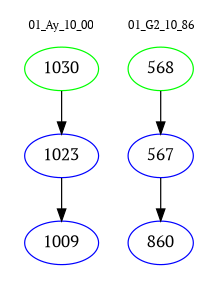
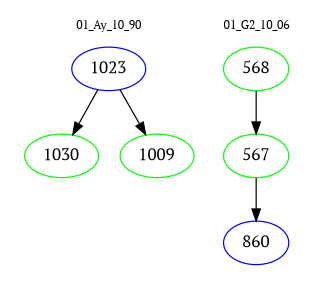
cluster "01_Ay_10_00": label "01_Ay_10_00" -> "01_Ay_10_90"
cluster "01_G2_10_86": label "01_G2_10_86" -> "01_G2_10_06"
edge "1030" -> "1023": reversed
node "567": color blue -> green
node "1009": color blue -> green
